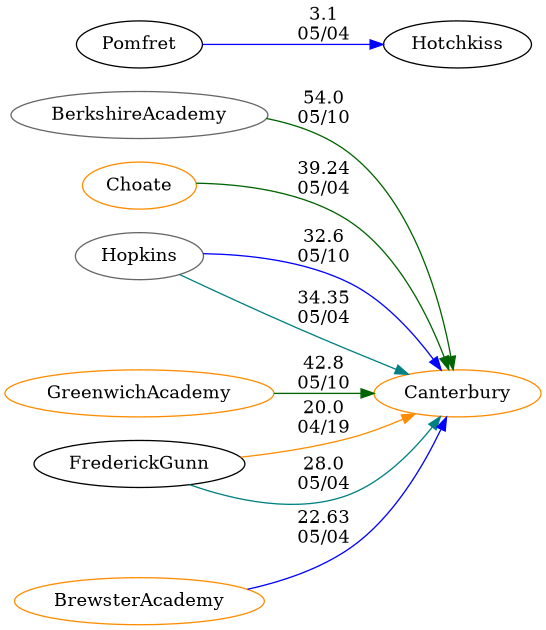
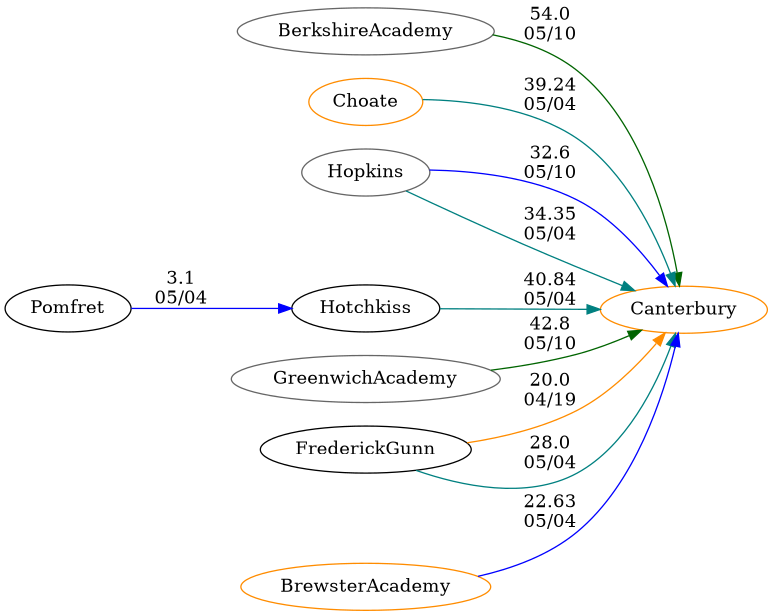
edge "Choate" -> "Canterbury": color darkgreen -> teal
edge "Hotchkiss" -> "Canterbury": added, label "40.84 05/04"
node "GreenwichAcademy": color darkorange -> gray40
